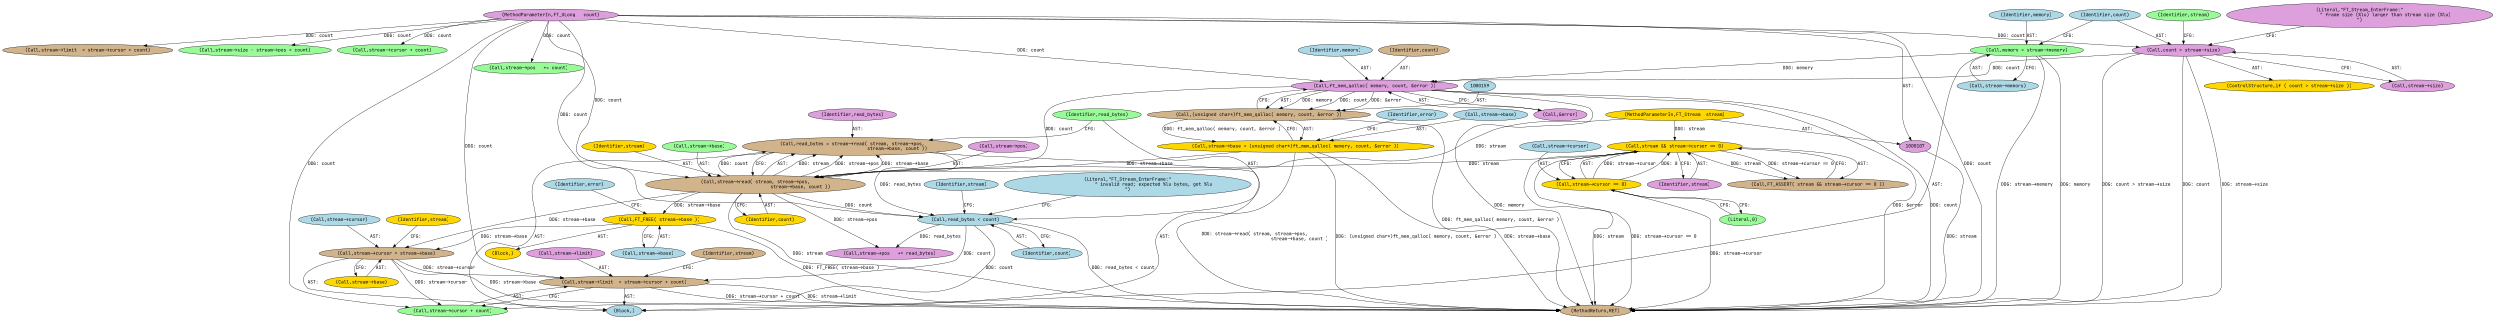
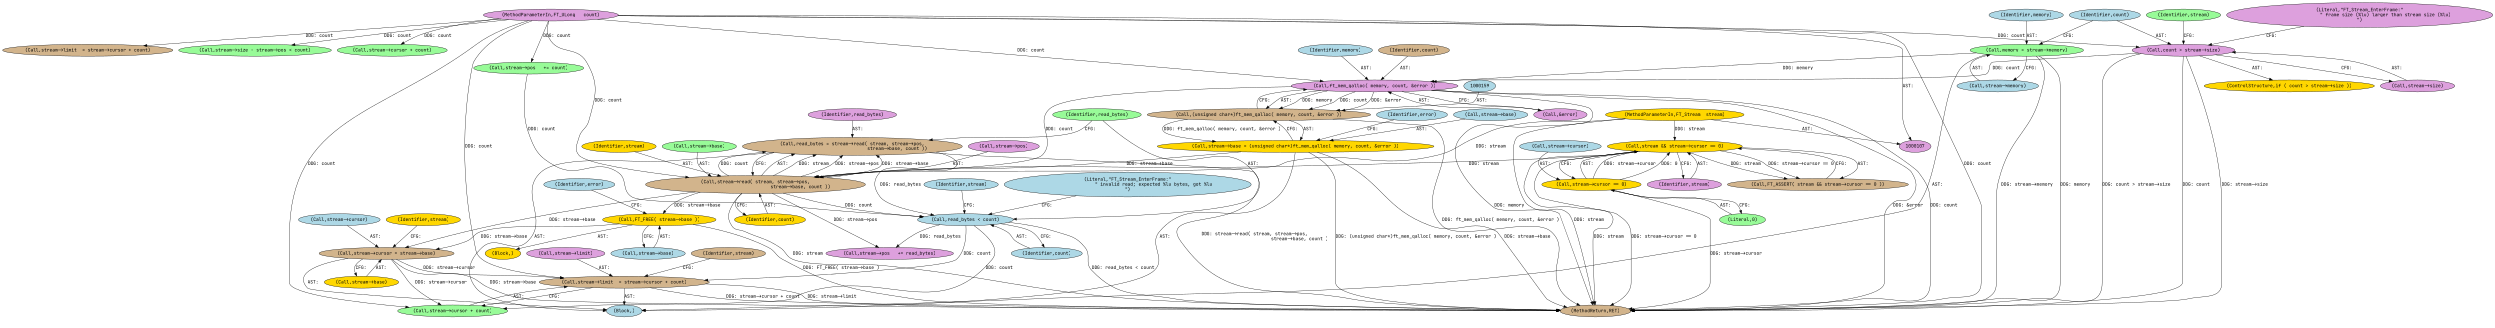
edge "(MethodParameterIn,FT_ULong   count)" -> "(Call,read_bytes < count)": now "(Call,stream->pos   += count)" -> "(Call,read_bytes < count)"
edge "(Literal,0)" -> "(Call,stream->cursor == 0)": label "CFG: " -> "AST: "
edge "1000107" -> "(MethodReturn,RET)": now "(MethodParameterIn,FT_Stream  stream)" -> "(MethodReturn,RET)"
